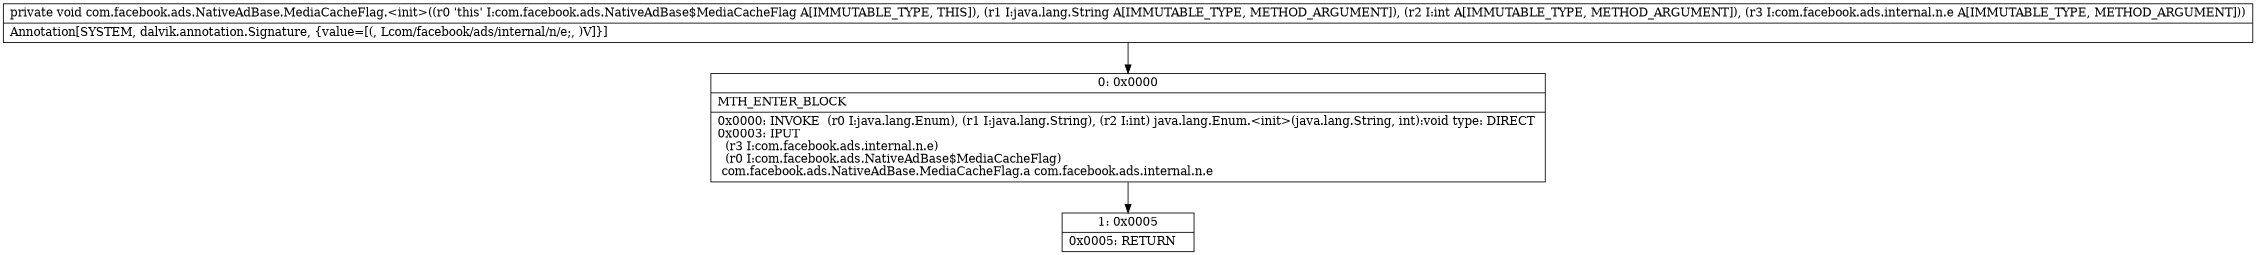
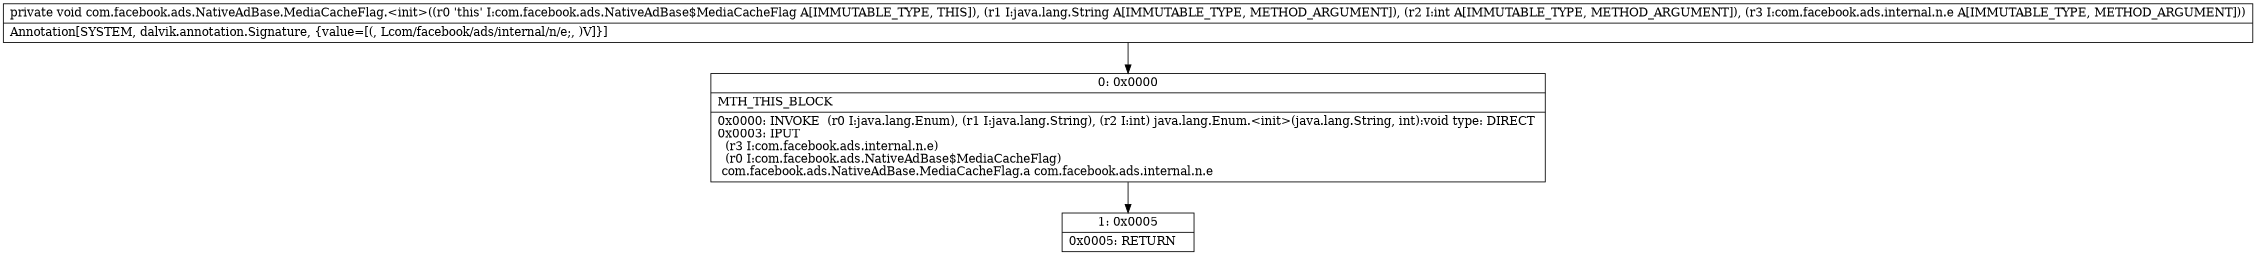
node "0: 0x0000": text "MTH_ENTER_BLOCK" -> "MTH_THIS_BLOCK"
